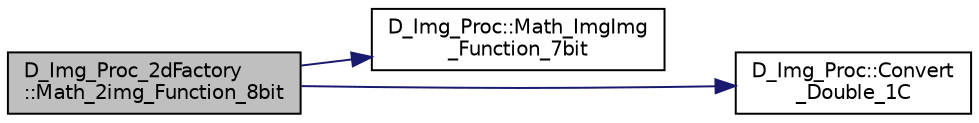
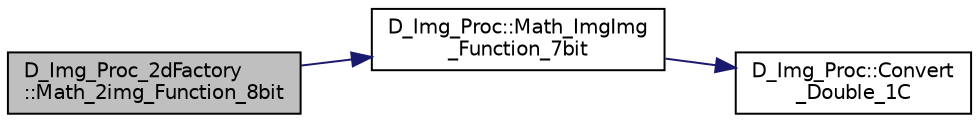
edge "D_Img_Proc_2dFactory ::Math_2img_Function_8bit" -> "D_Img_Proc::Convert _Double_1C": now "D_Img_Proc::Math_ImgImg _Function_7bit" -> "D_Img_Proc::Convert _Double_1C"
